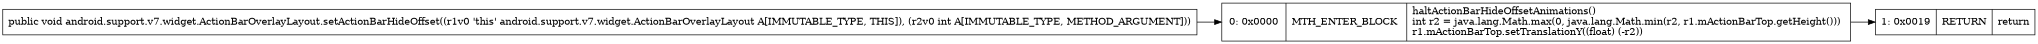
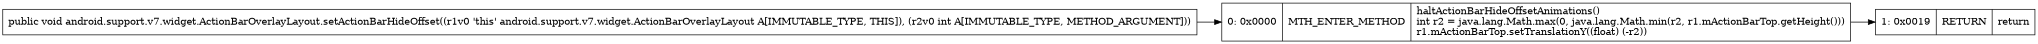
node "0: 0x0000": text "MTH_ENTER_BLOCK" -> "MTH_ENTER_METHOD"
